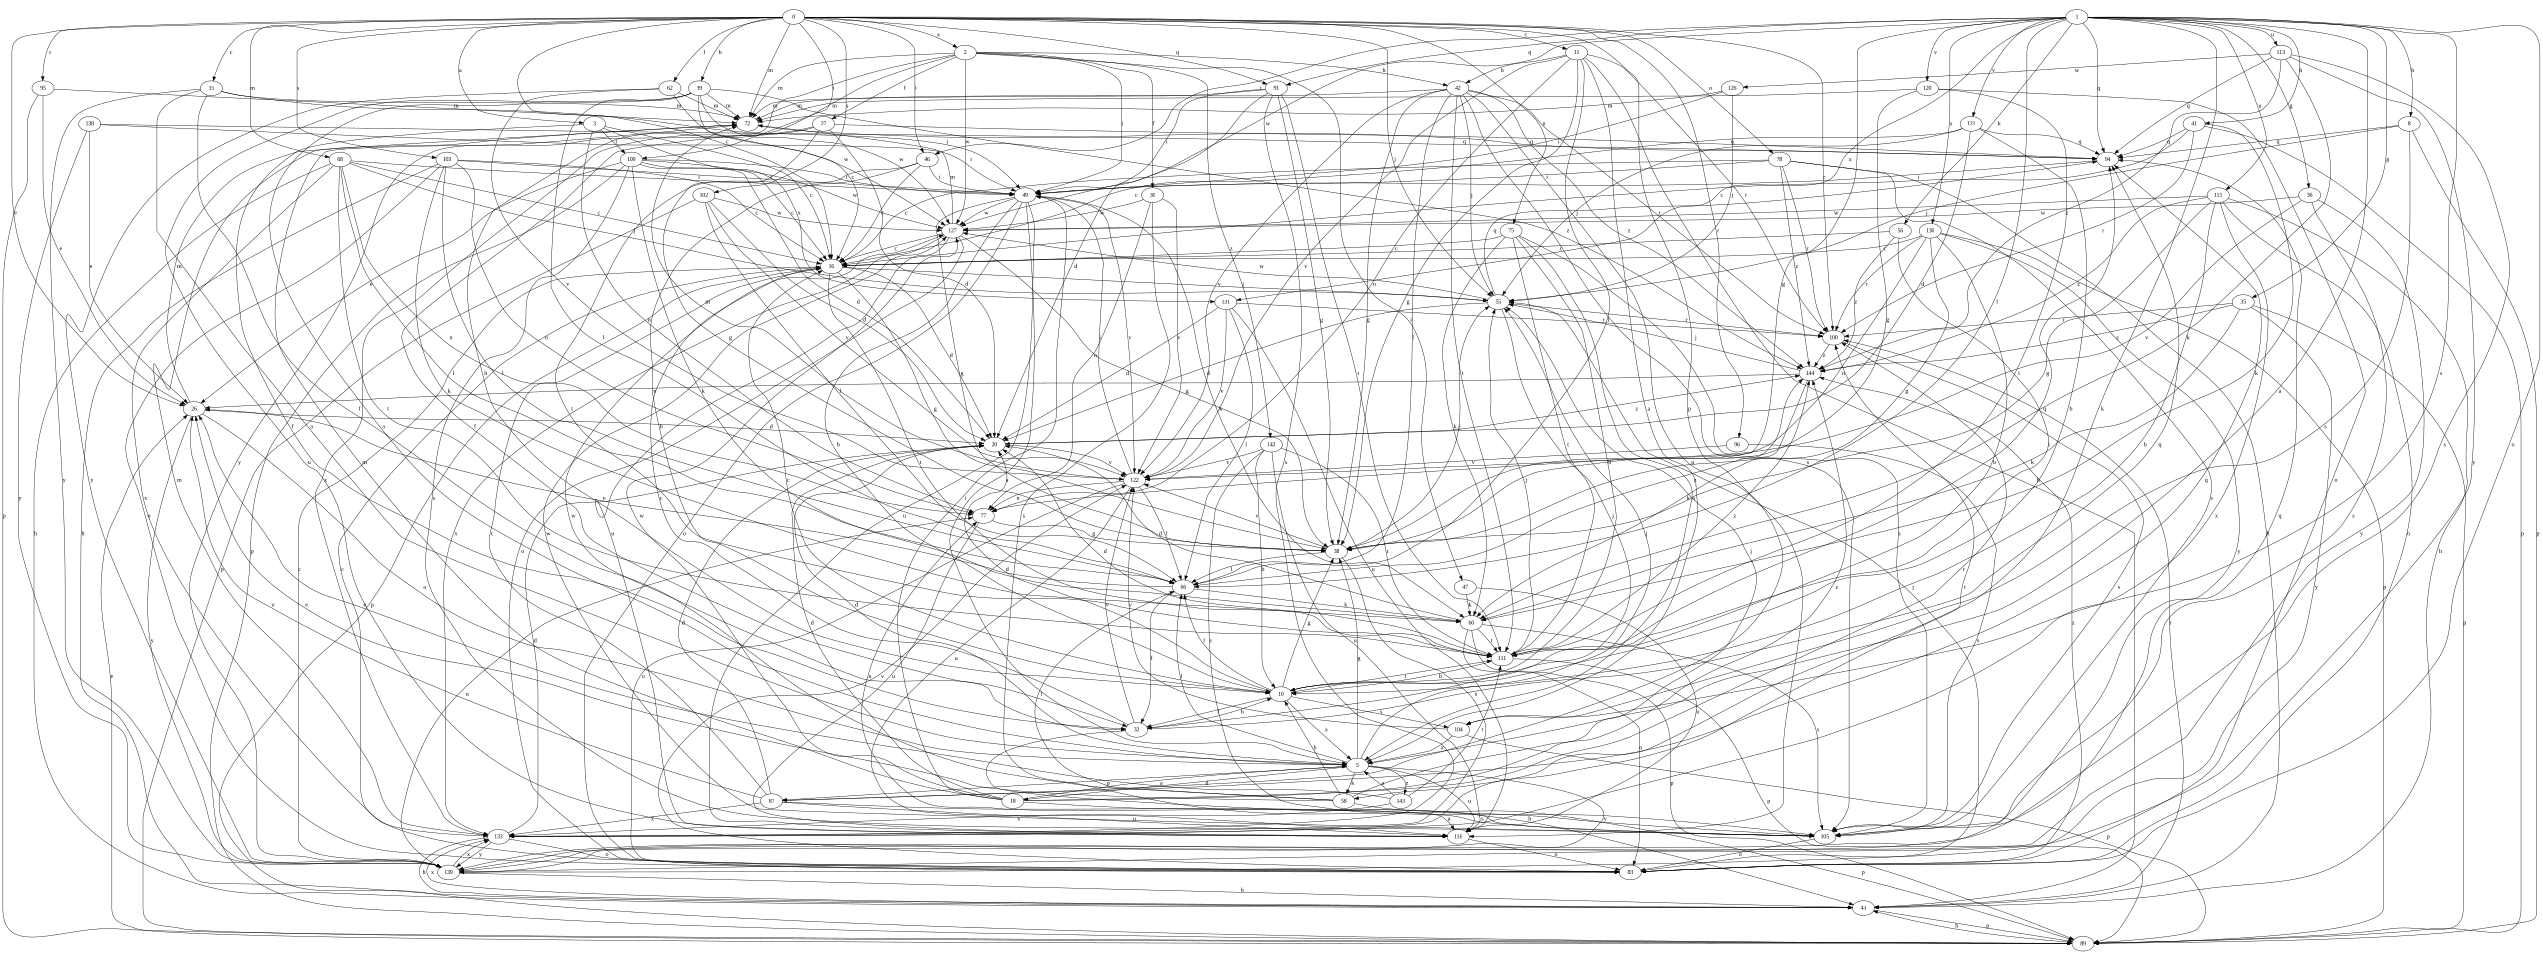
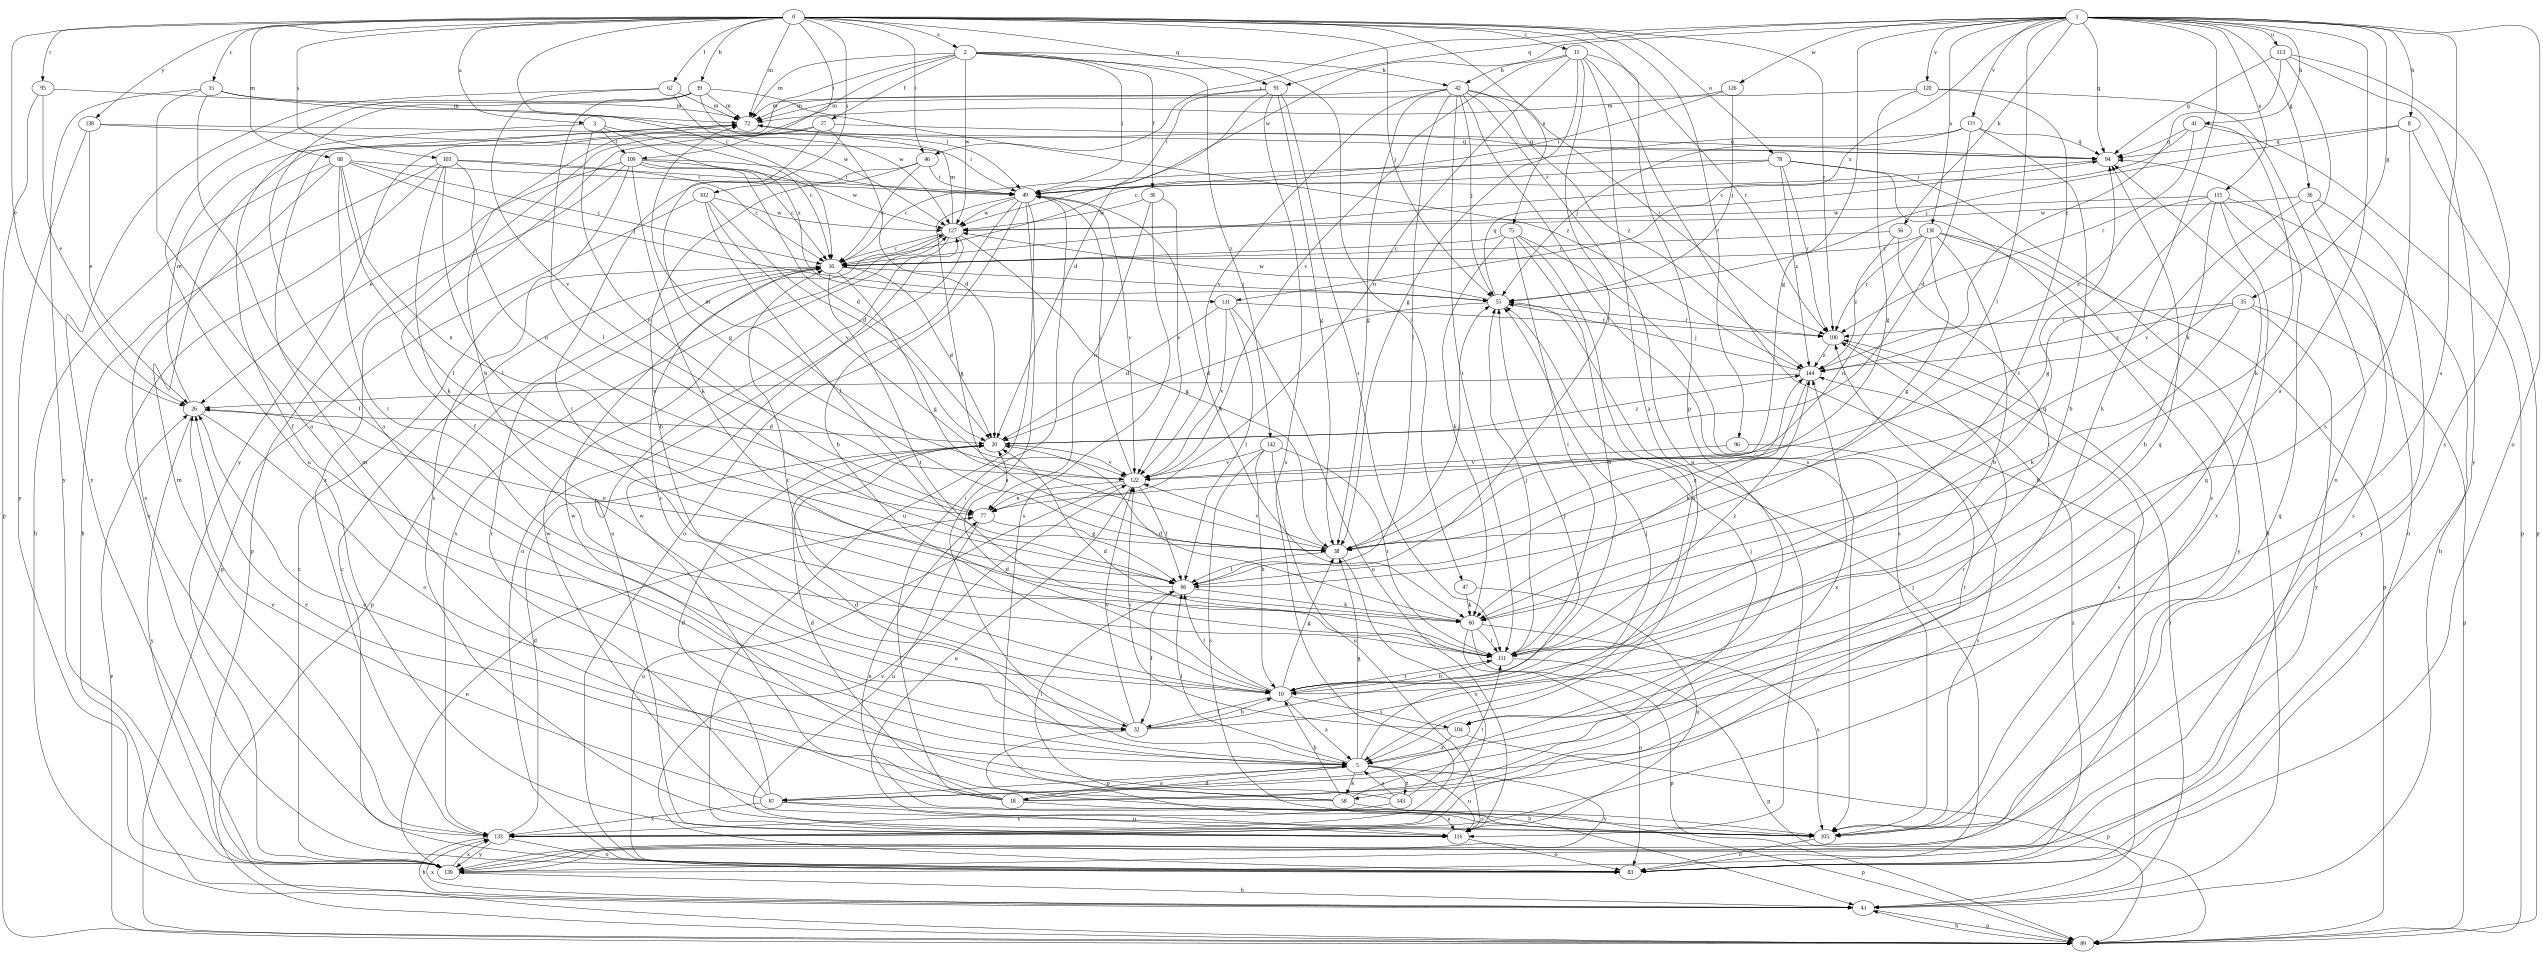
edge "0" -> "138": added, label "y"
edge "113" -> "126": now "1" -> "126"
edge "39" -> "16": removed, label "c"
edge "55" -> "32": reversed
